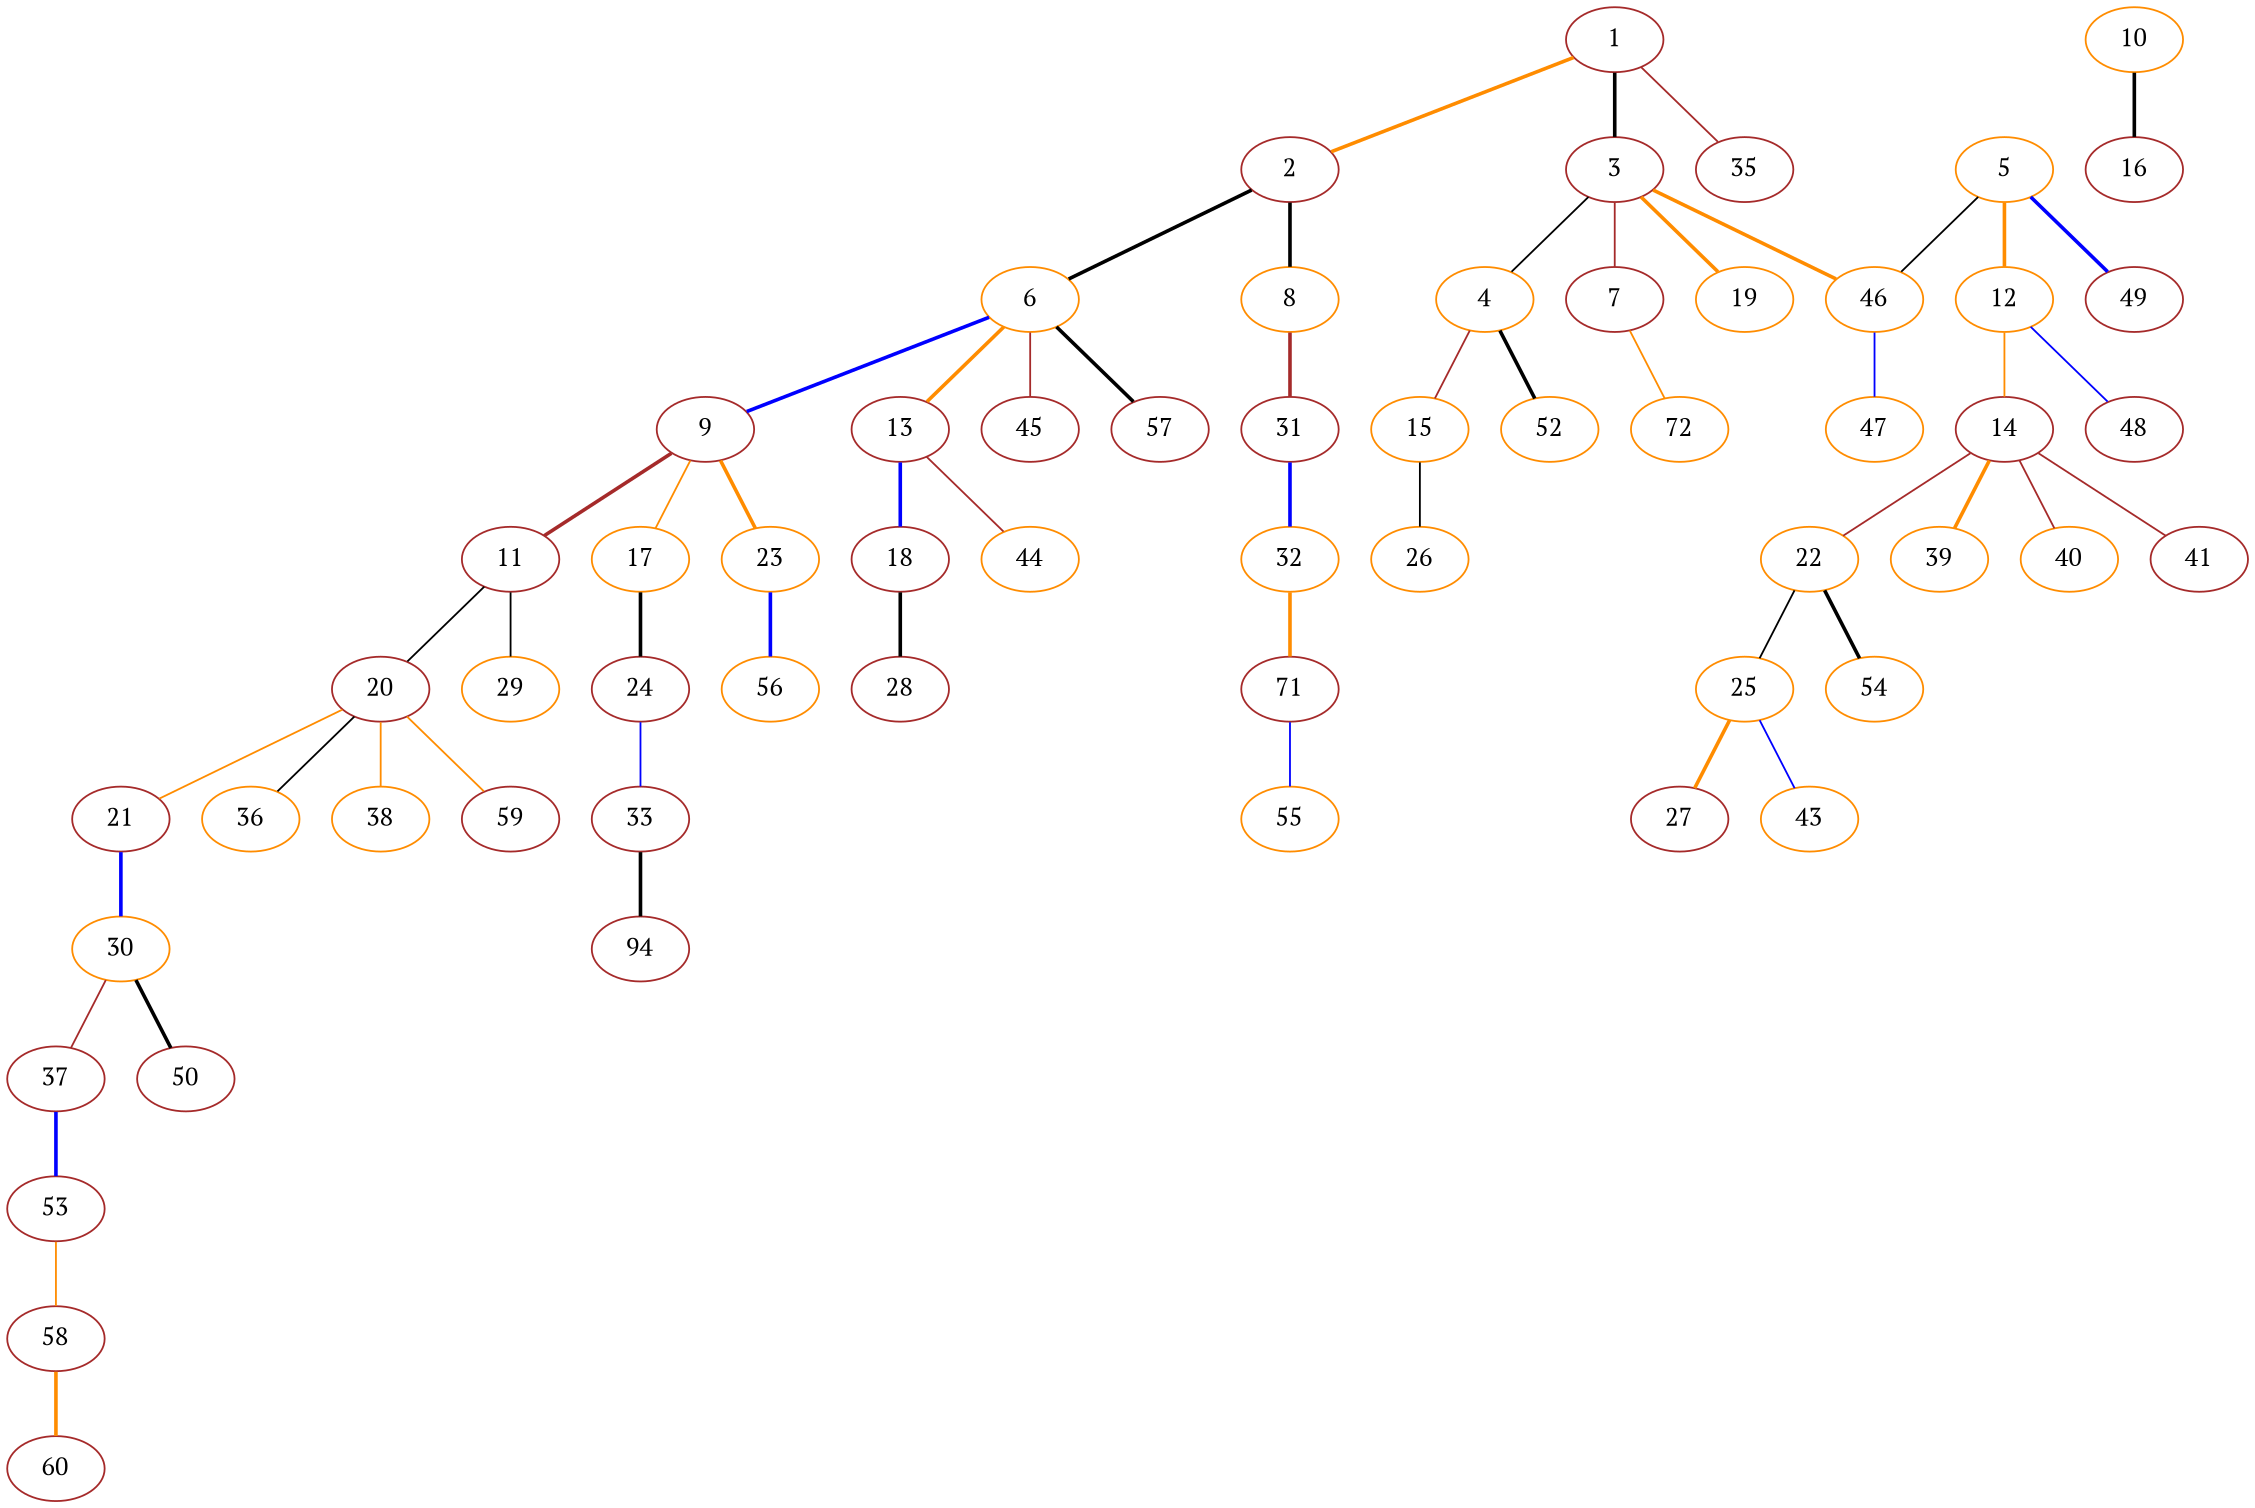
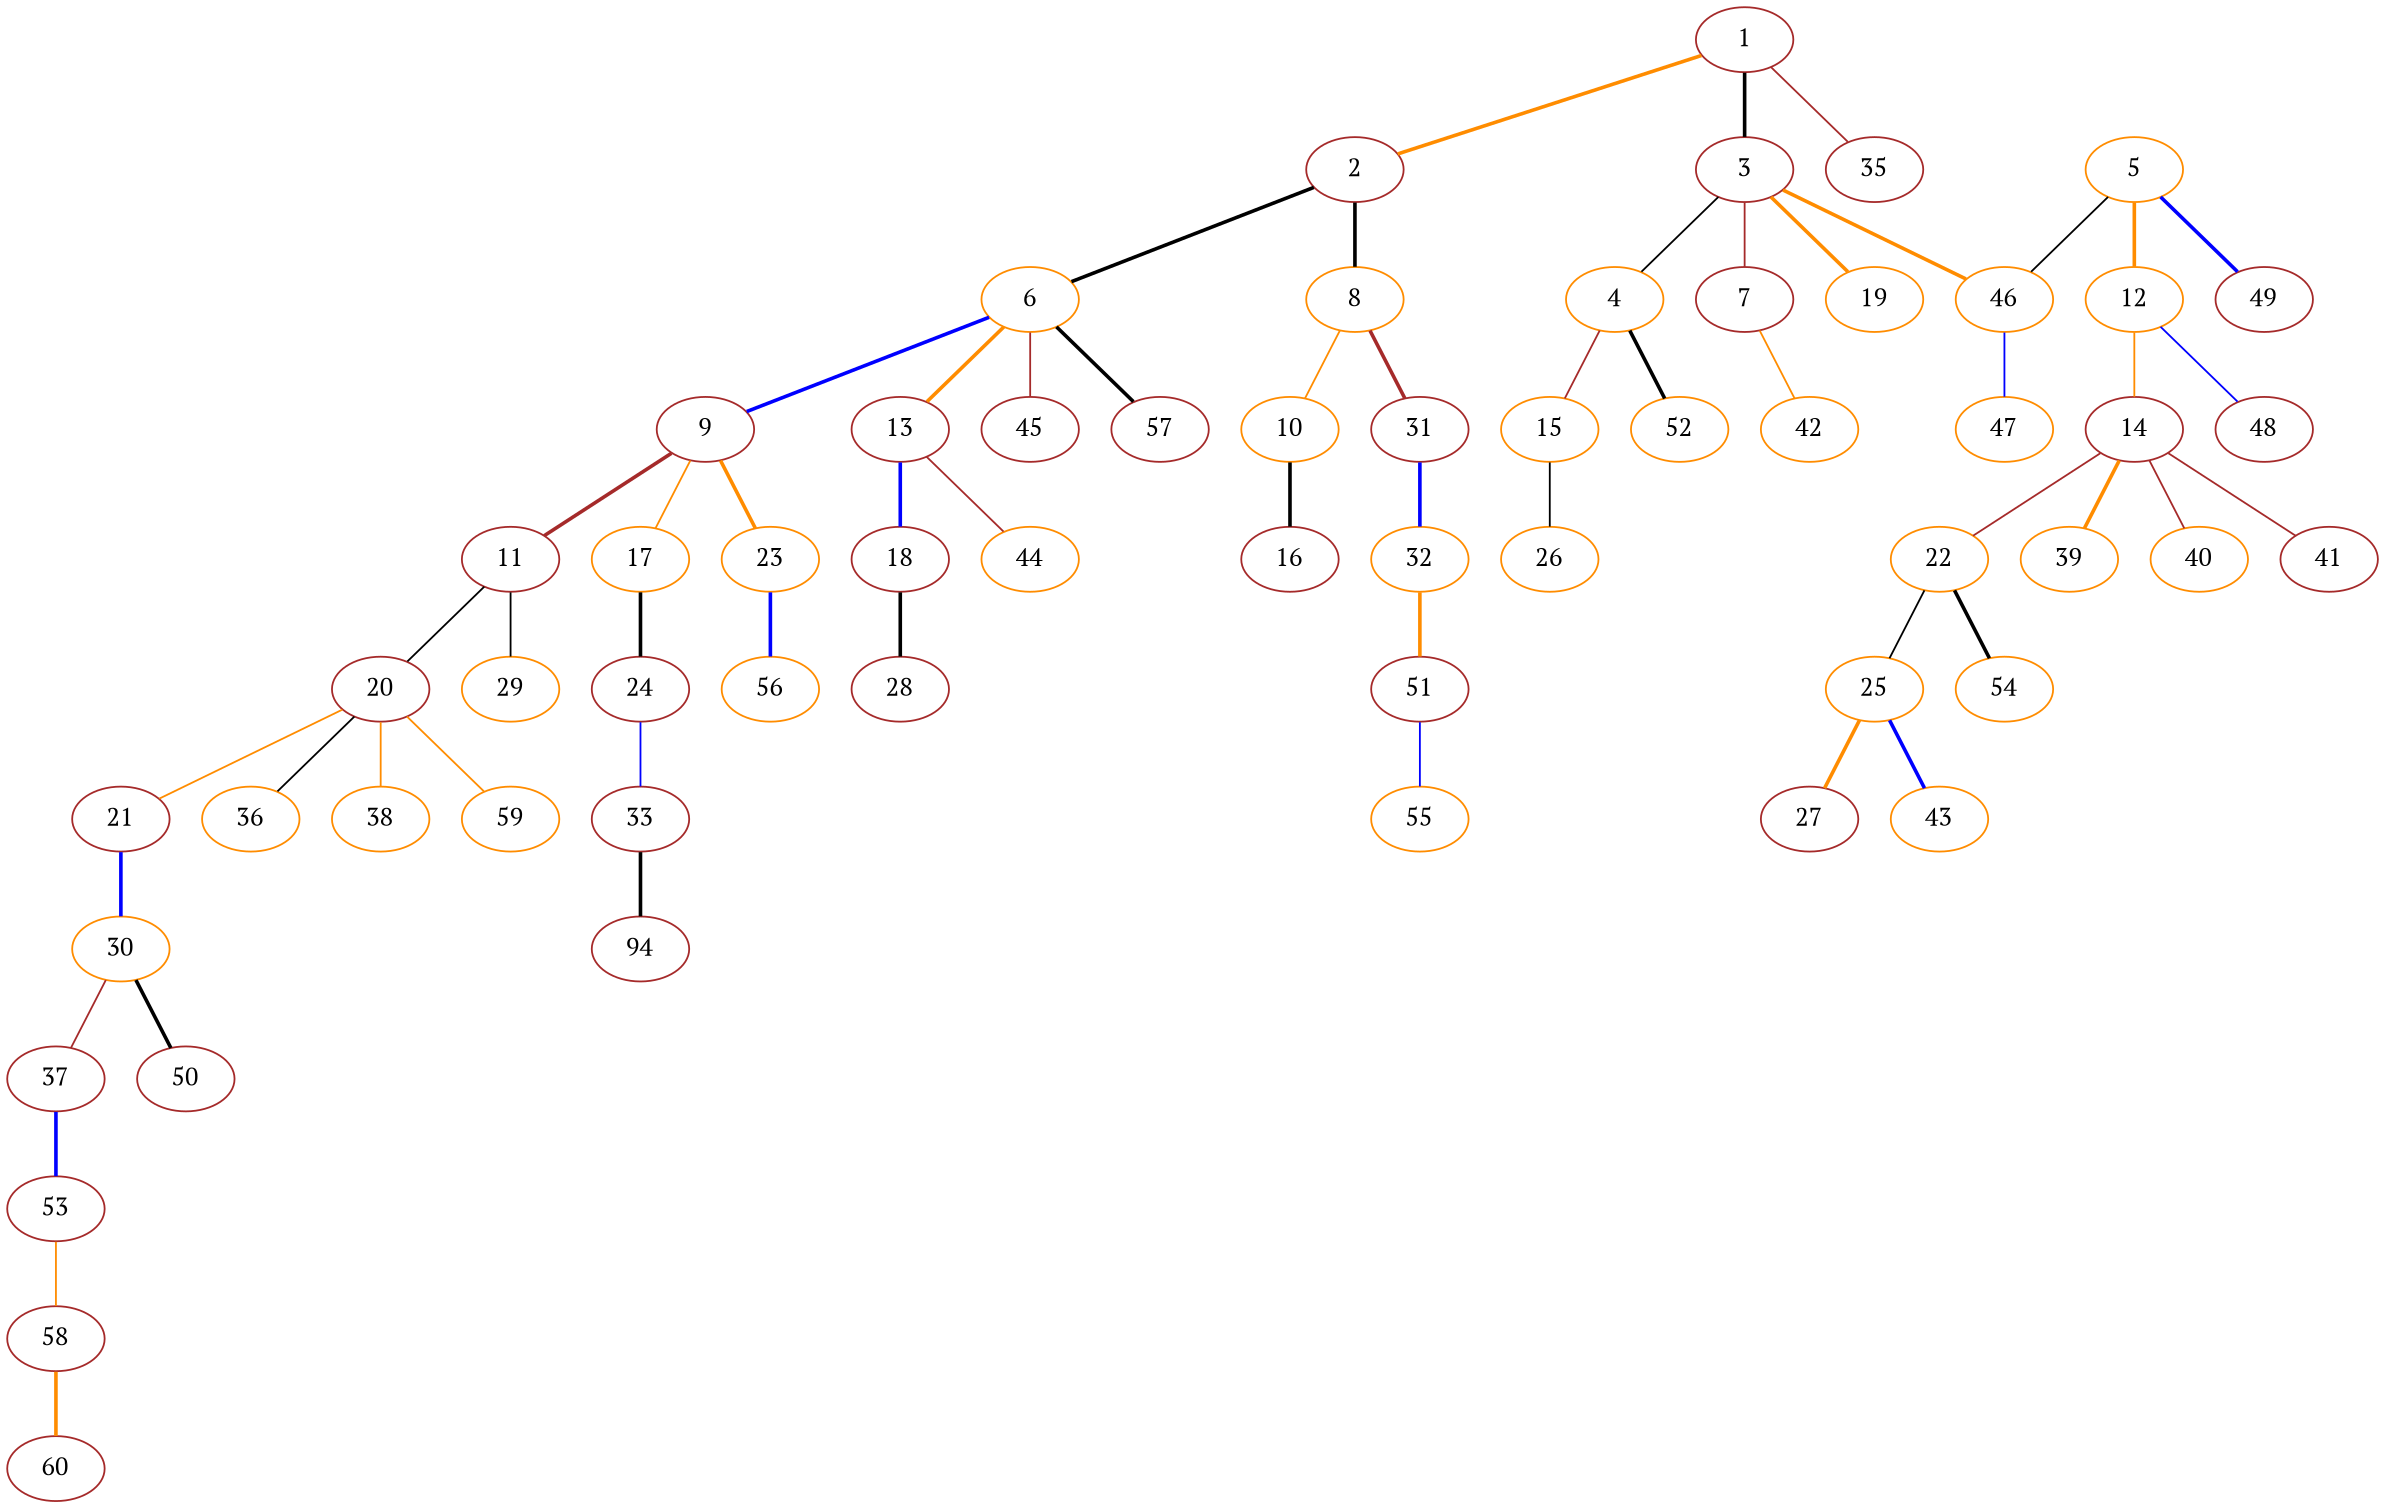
edge "8" -- "10": added
node "72": label "72" -> "42"
node "71": label "71" -> "51"
edge "25" -- "43": style solid -> bold
node "59": color brown -> darkorange
